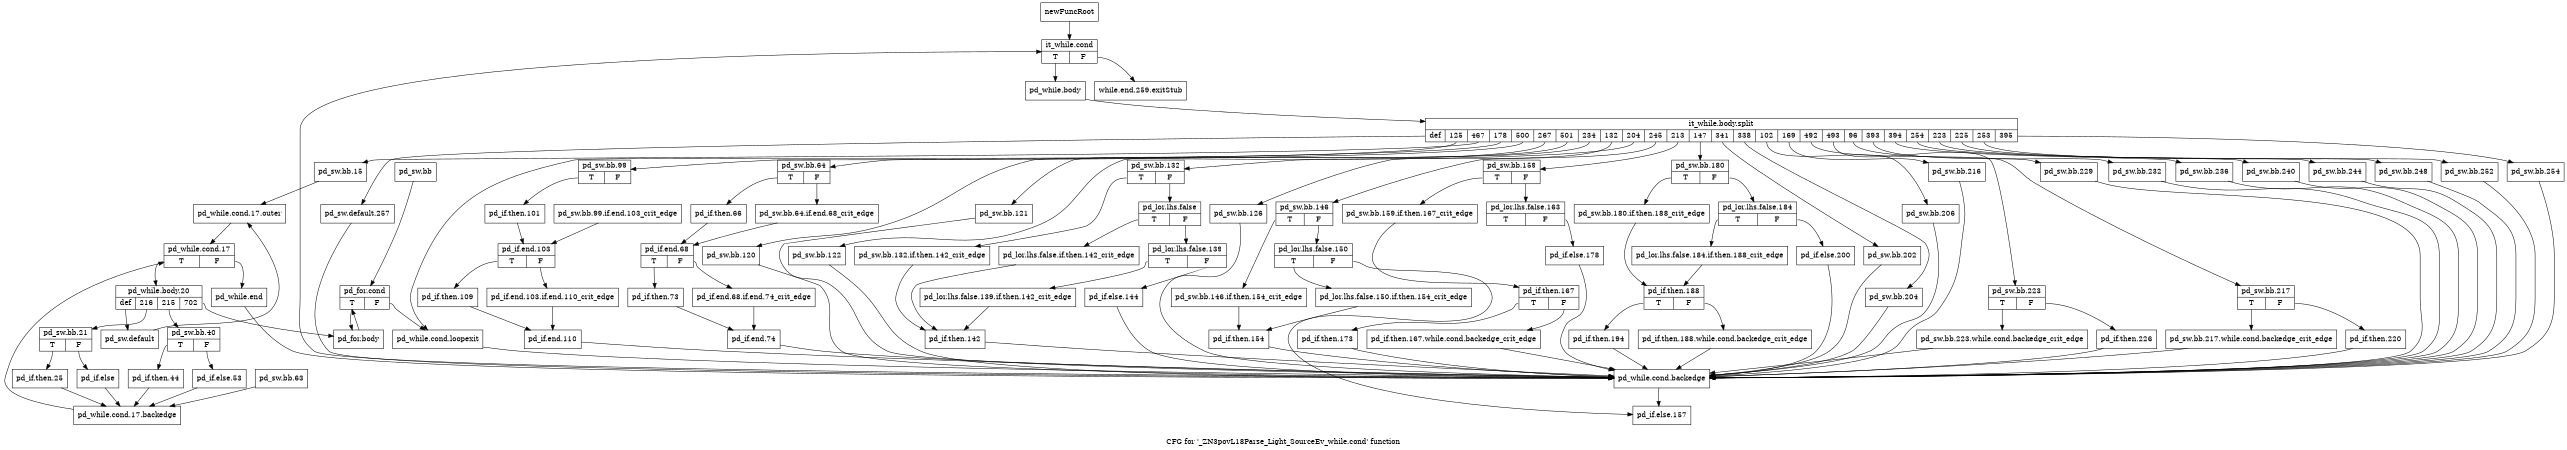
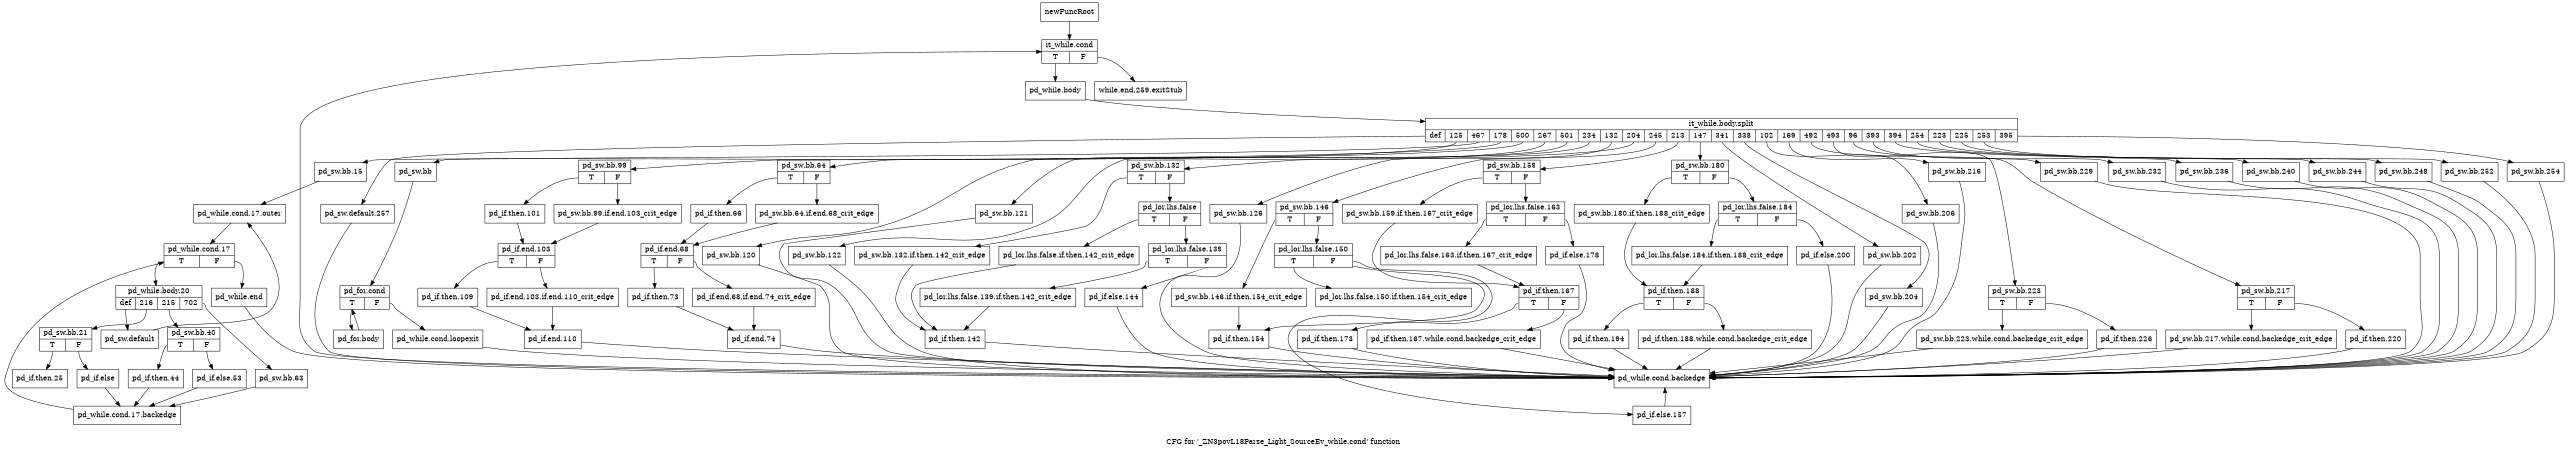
edge "it_while.body.split" -> "pd_while.cond.loopexit": now "it_while.body.split" -> "pd_sw.bb"
edge "pd_sw.bb.99" -> "pd_sw.bb.99.if.end.103_crit_edge": added
node "pd_lor.lhs.false.163.if.then.167_crit_edge": added
edge "pd_lor.lhs.false.150.if.then.154_crit_edge" -> "pd_if.then.154": now "pd_lor.lhs.false.150" -> "pd_if.then.154"
edge "pd_while.body.20" -> "pd_for.body": now "pd_while.body.20" -> "pd_sw.bb.63"
edge "pd_while.cond.backedge" -> "pd_if.else.157": reversed
edge "pd_if.then.25" -> "pd_while.cond.17.backedge": removed
